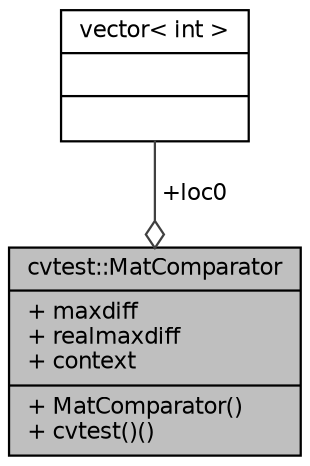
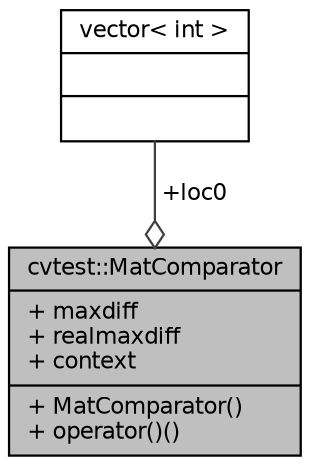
node "cvtest::MatComparator": text "+ cvtest()()" -> "+ operator()()"
